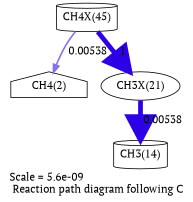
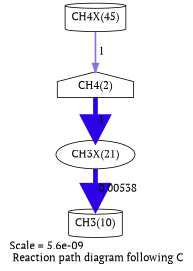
edge "CH4X(45)" -> "CH3X(21)": now "CH4(2)" -> "CH3X(21)"
edge "CH4X(45)" -> "CH4(2)": label " 0.00538" -> " 1"
node "CH3(14)": label "CH3(14)" -> "CH3(10)"
